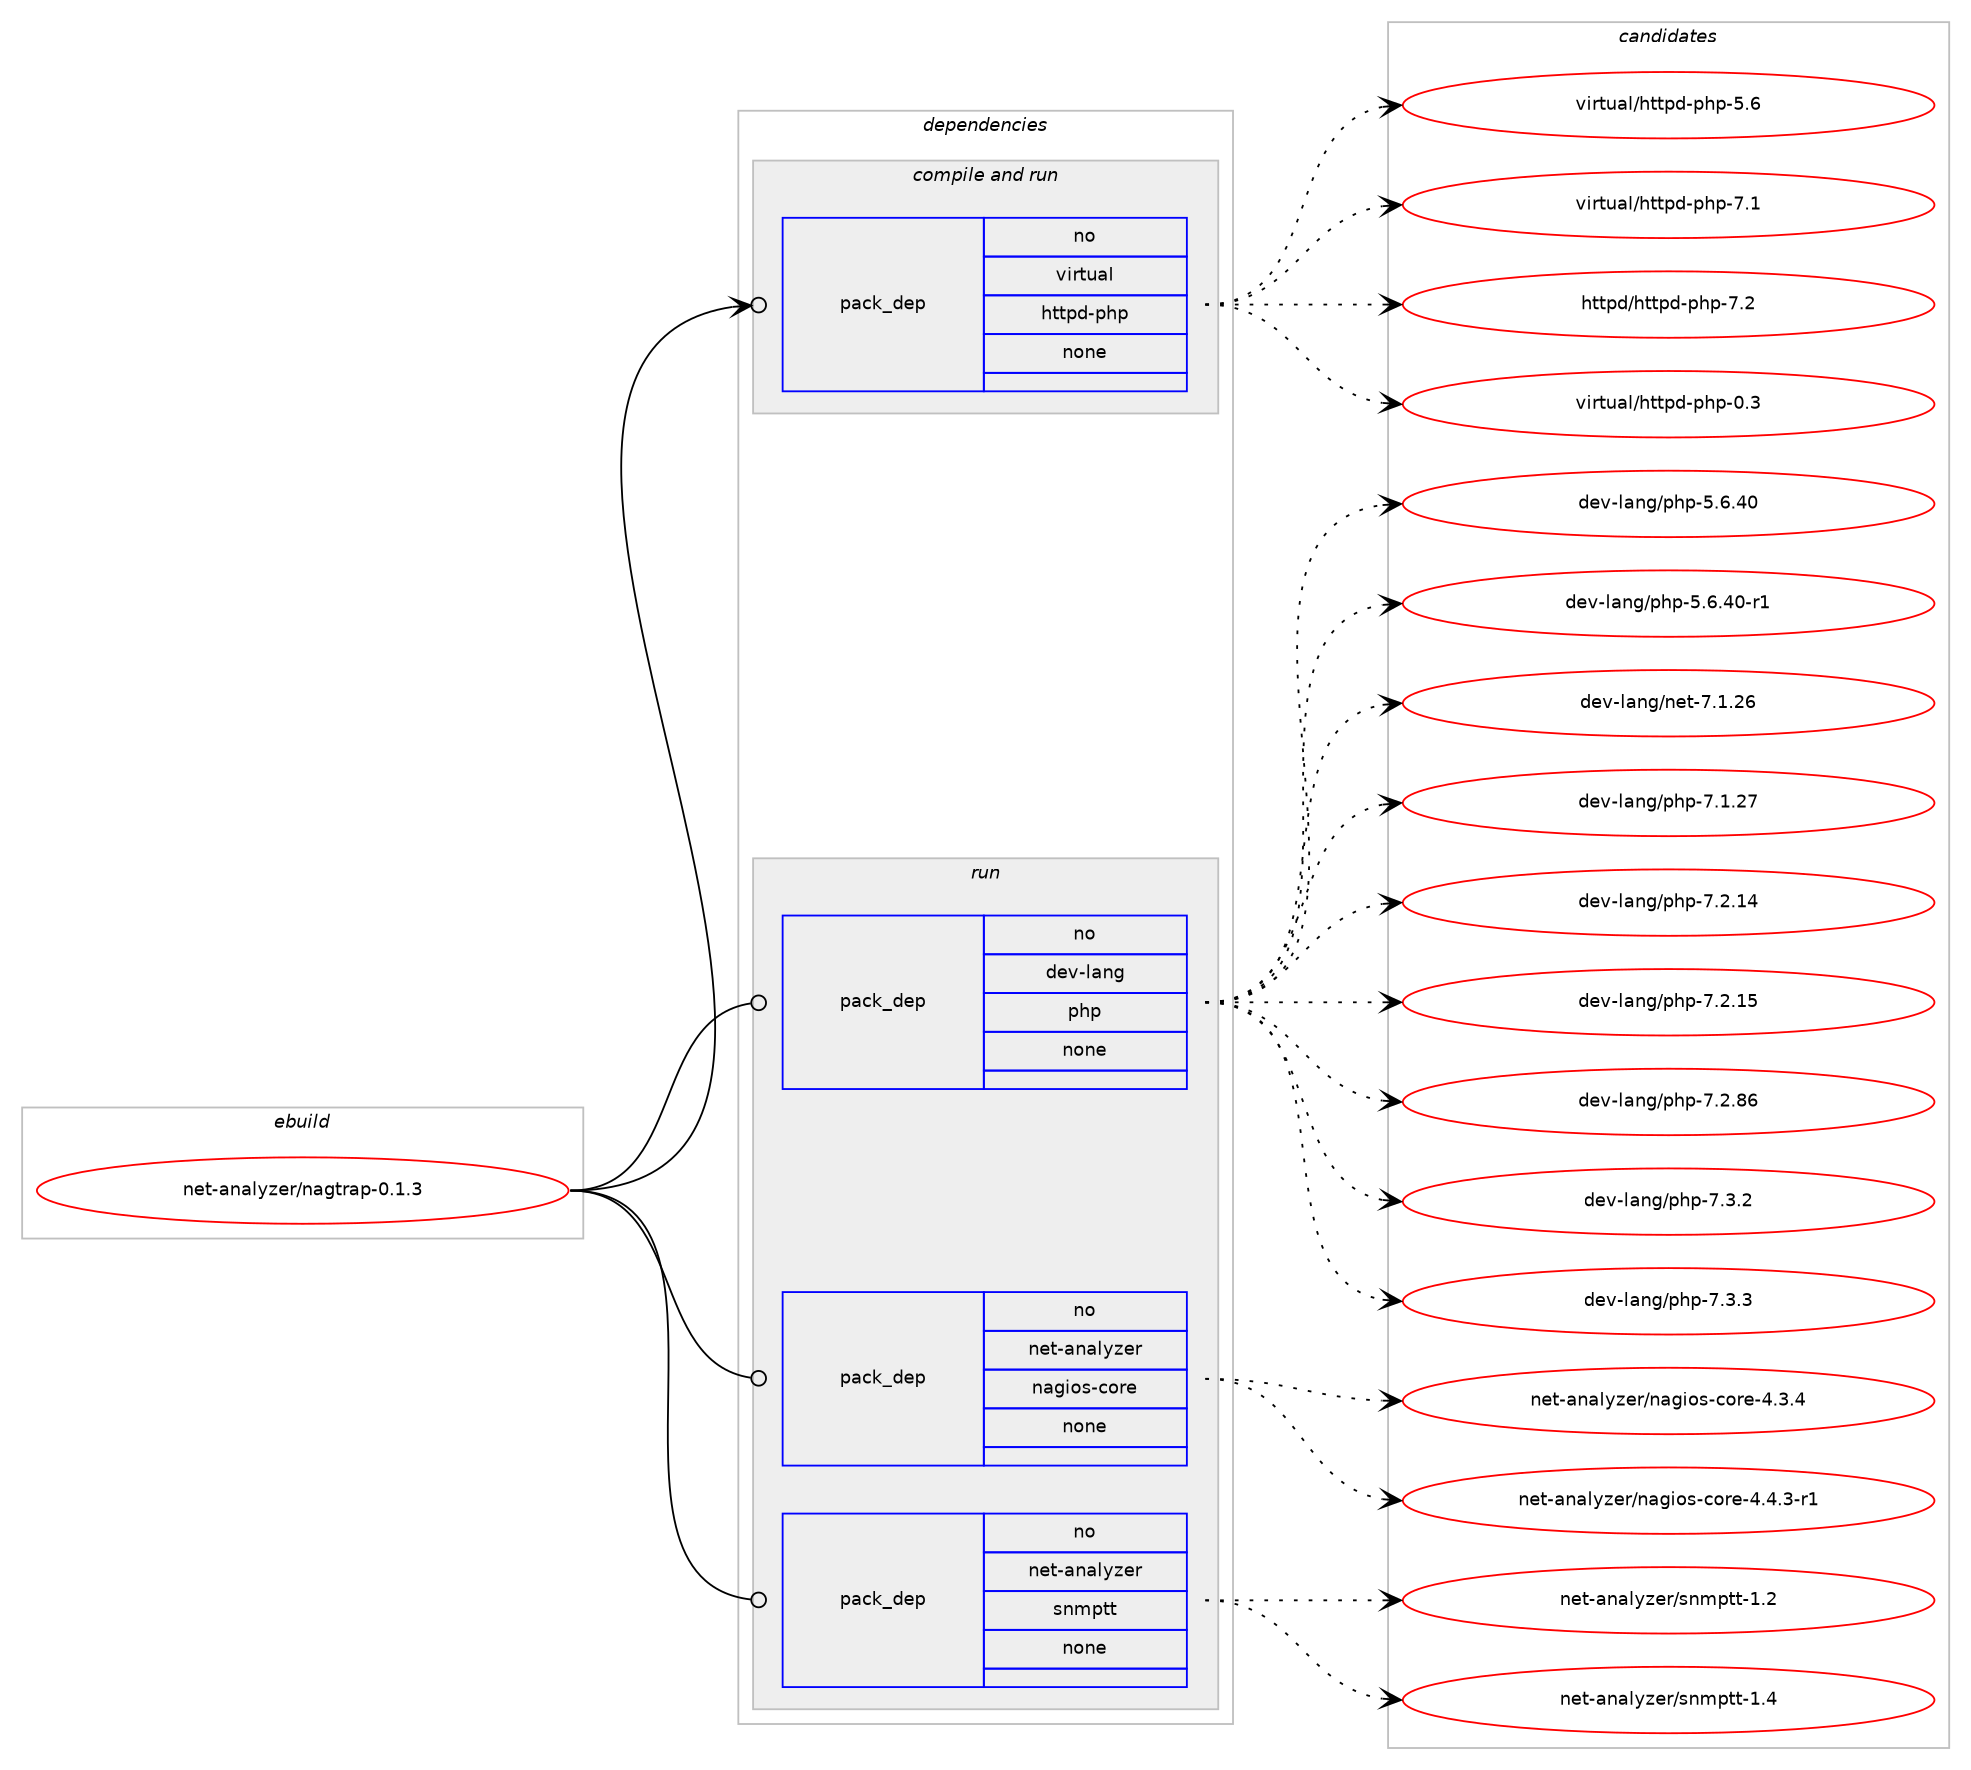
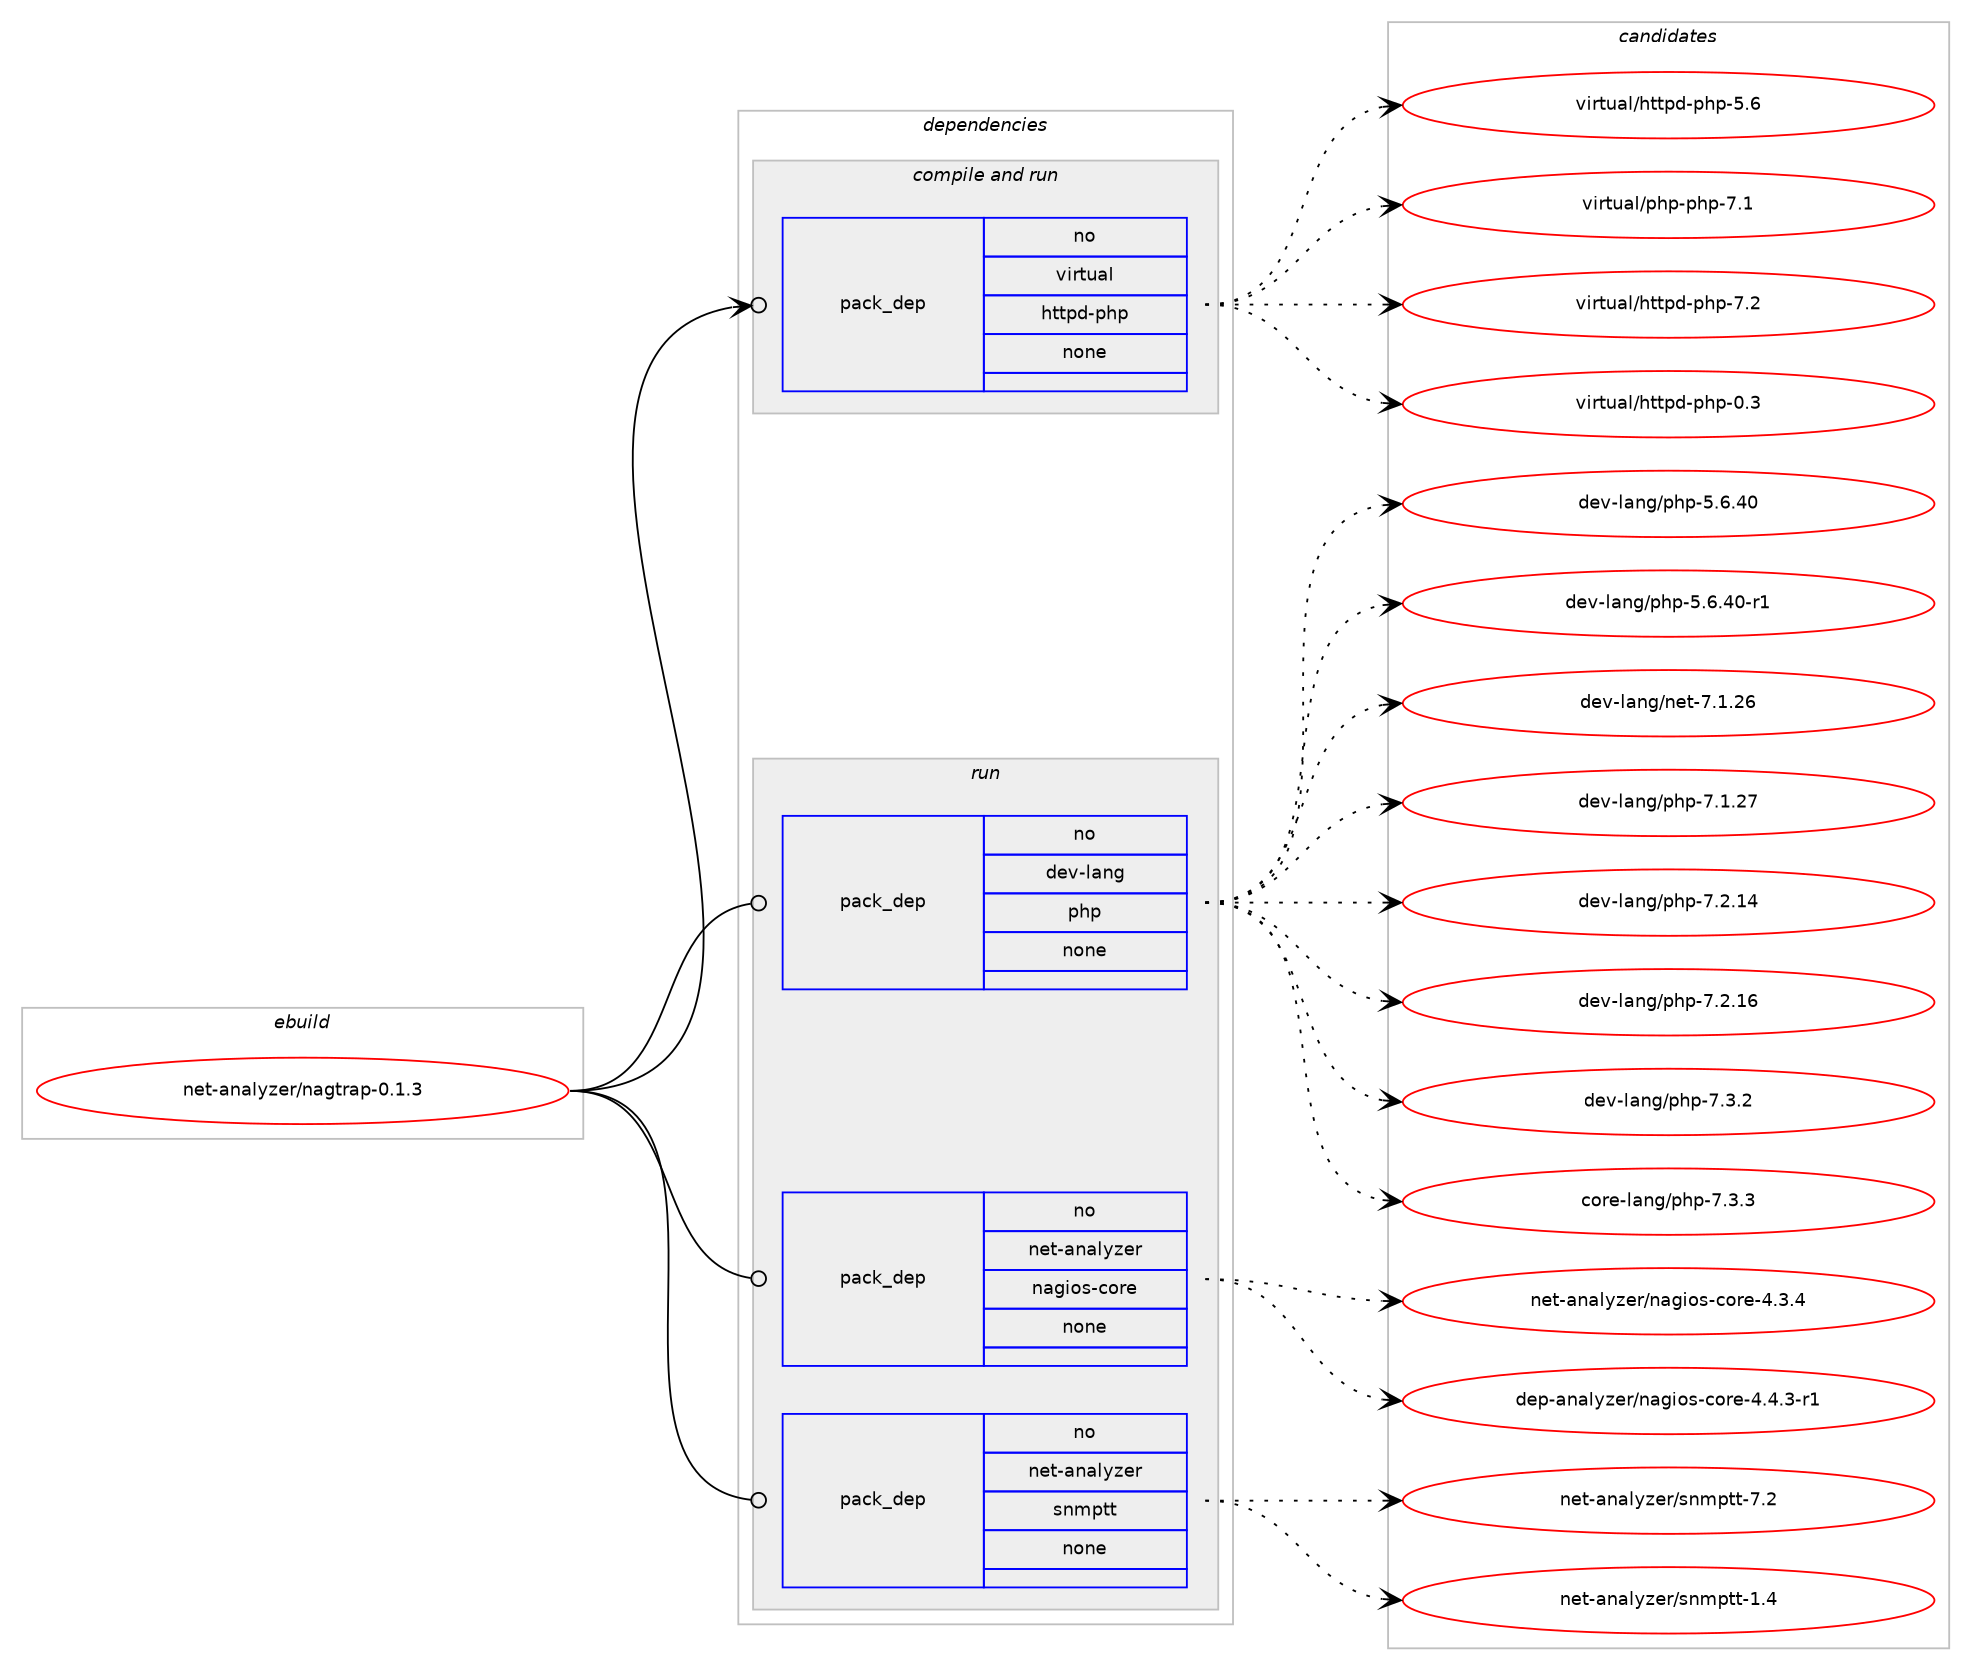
node "virtual/httpd-php-7.1": label "virtual/httpd-php-7.1" -> "virtual/php-php-7.1"
node "httpd/httpd-php-7.2": label "httpd/httpd-php-7.2" -> "virtual/httpd-php-7.2"
node "dev-lang/php-7.2.15": removed
node "dev-lang/php-7.2.86": label "dev-lang/php-7.2.86" -> "dev-lang/php-7.2.16"
node "dev-lang/php-7.3.3": label "dev-lang/php-7.3.3" -> "core-lang/php-7.3.3"
node "net-analyzer/nagios-core-4.4.3-r1": label "net-analyzer/nagios-core-4.4.3-r1" -> "dep-analyzer/nagios-core-4.4.3-r1"
node "net-analyzer/snmptt-1.2": label "net-analyzer/snmptt-1.2" -> "net-analyzer/snmptt-7.2"
